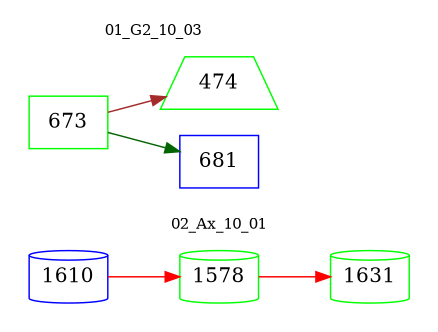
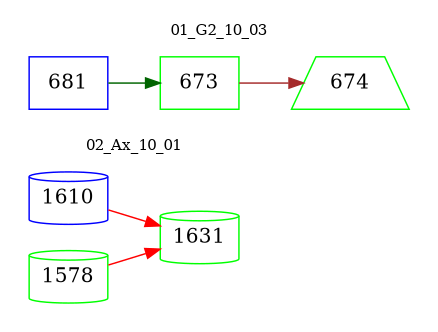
node "474": label "474" -> "674"
edge "673" -> "681": reversed
edge "1610" -> "1578": now "1610" -> "1631"
